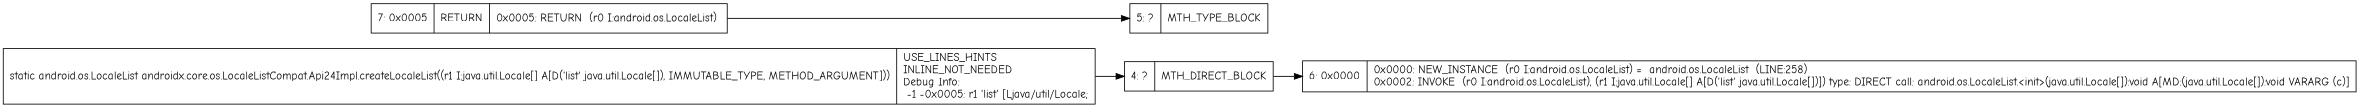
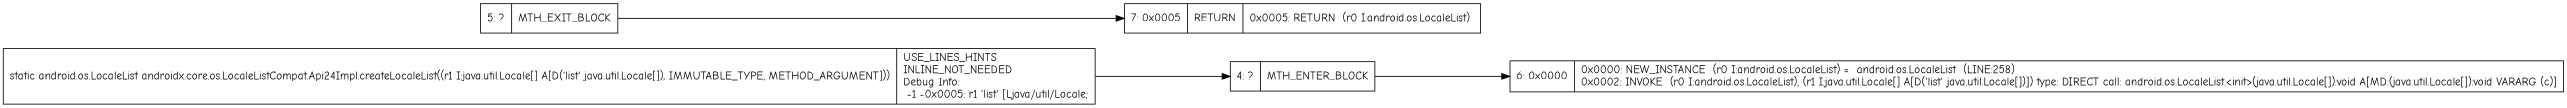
edge "7: 0x0005" -> "5: ?": reversed
node "5: ?": text "MTH_TYPE_BLOCK" -> "MTH_EXIT_BLOCK"
node "4: ?": text "MTH_DIRECT_BLOCK" -> "MTH_ENTER_BLOCK"
